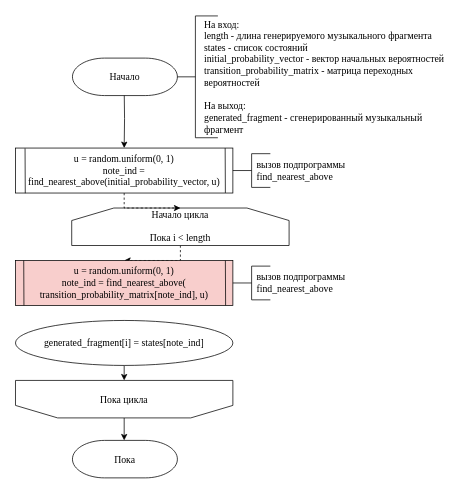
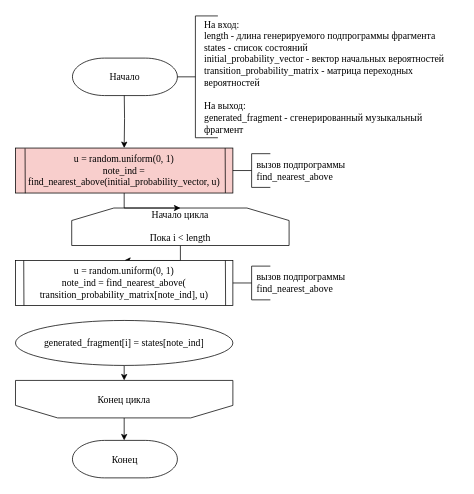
node "На вход: length - длина генерируемого музыкального фрагмента states - список состояний initial_probability_vector - вектор начальных вероятностей transition_probability_matrix - матрица переходных вероятностей На выход: generated_fragment - сгенерированный музыкальный фрагмент": label "На вход: length - длина генерируемого музыкального фрагмента states - список состояний initial_probability_vector - вектор начальных вероятностей transition_probability_matrix - матрица переходных вероятностей На выход: generated_fragment - сгенерированный музыкальный фрагмент" -> "На вход: length - длина генерируемого подпрограммы фрагмента states - список состояний initial_probability_vector - вектор начальных вероятностей transition_probability_matrix - матрица переходных вероятностей На выход: generated_fragment - сгенерированный музыкальный фрагмент"
node "u = random.uniform(0, 1) note_ind = find_nearest_above(initial_probability_vector, u)": fillcolor #ffffff -> #f8cecc
edge "u = random.uniform(0, 1) note_ind = find_nearest_above(initial_probability_vector, u)" -> "Начало цикла Пока i < length": style dashed -> solid
edge "Начало цикла Пока i < length" -> "u = random.uniform(0, 1) note_ind = find_nearest_above( transition_probability_matrix[note_ind], u)": style dashed -> solid
node "u = random.uniform(0, 1) note_ind = find_nearest_above( transition_probability_matrix[note_ind], u)": fillcolor #f8cecc -> #ffffff
node "Пока цикла": label "Пока цикла" -> "Конец цикла"
node "Пока": label "Пока" -> "Конец"
